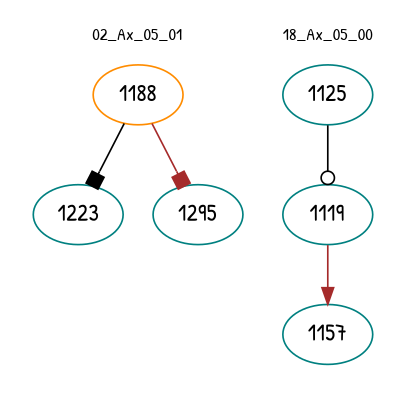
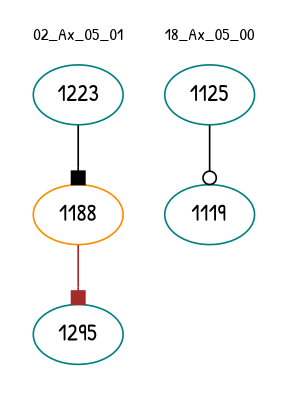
edge "1188" -> "1223": reversed
node "1157": removed
